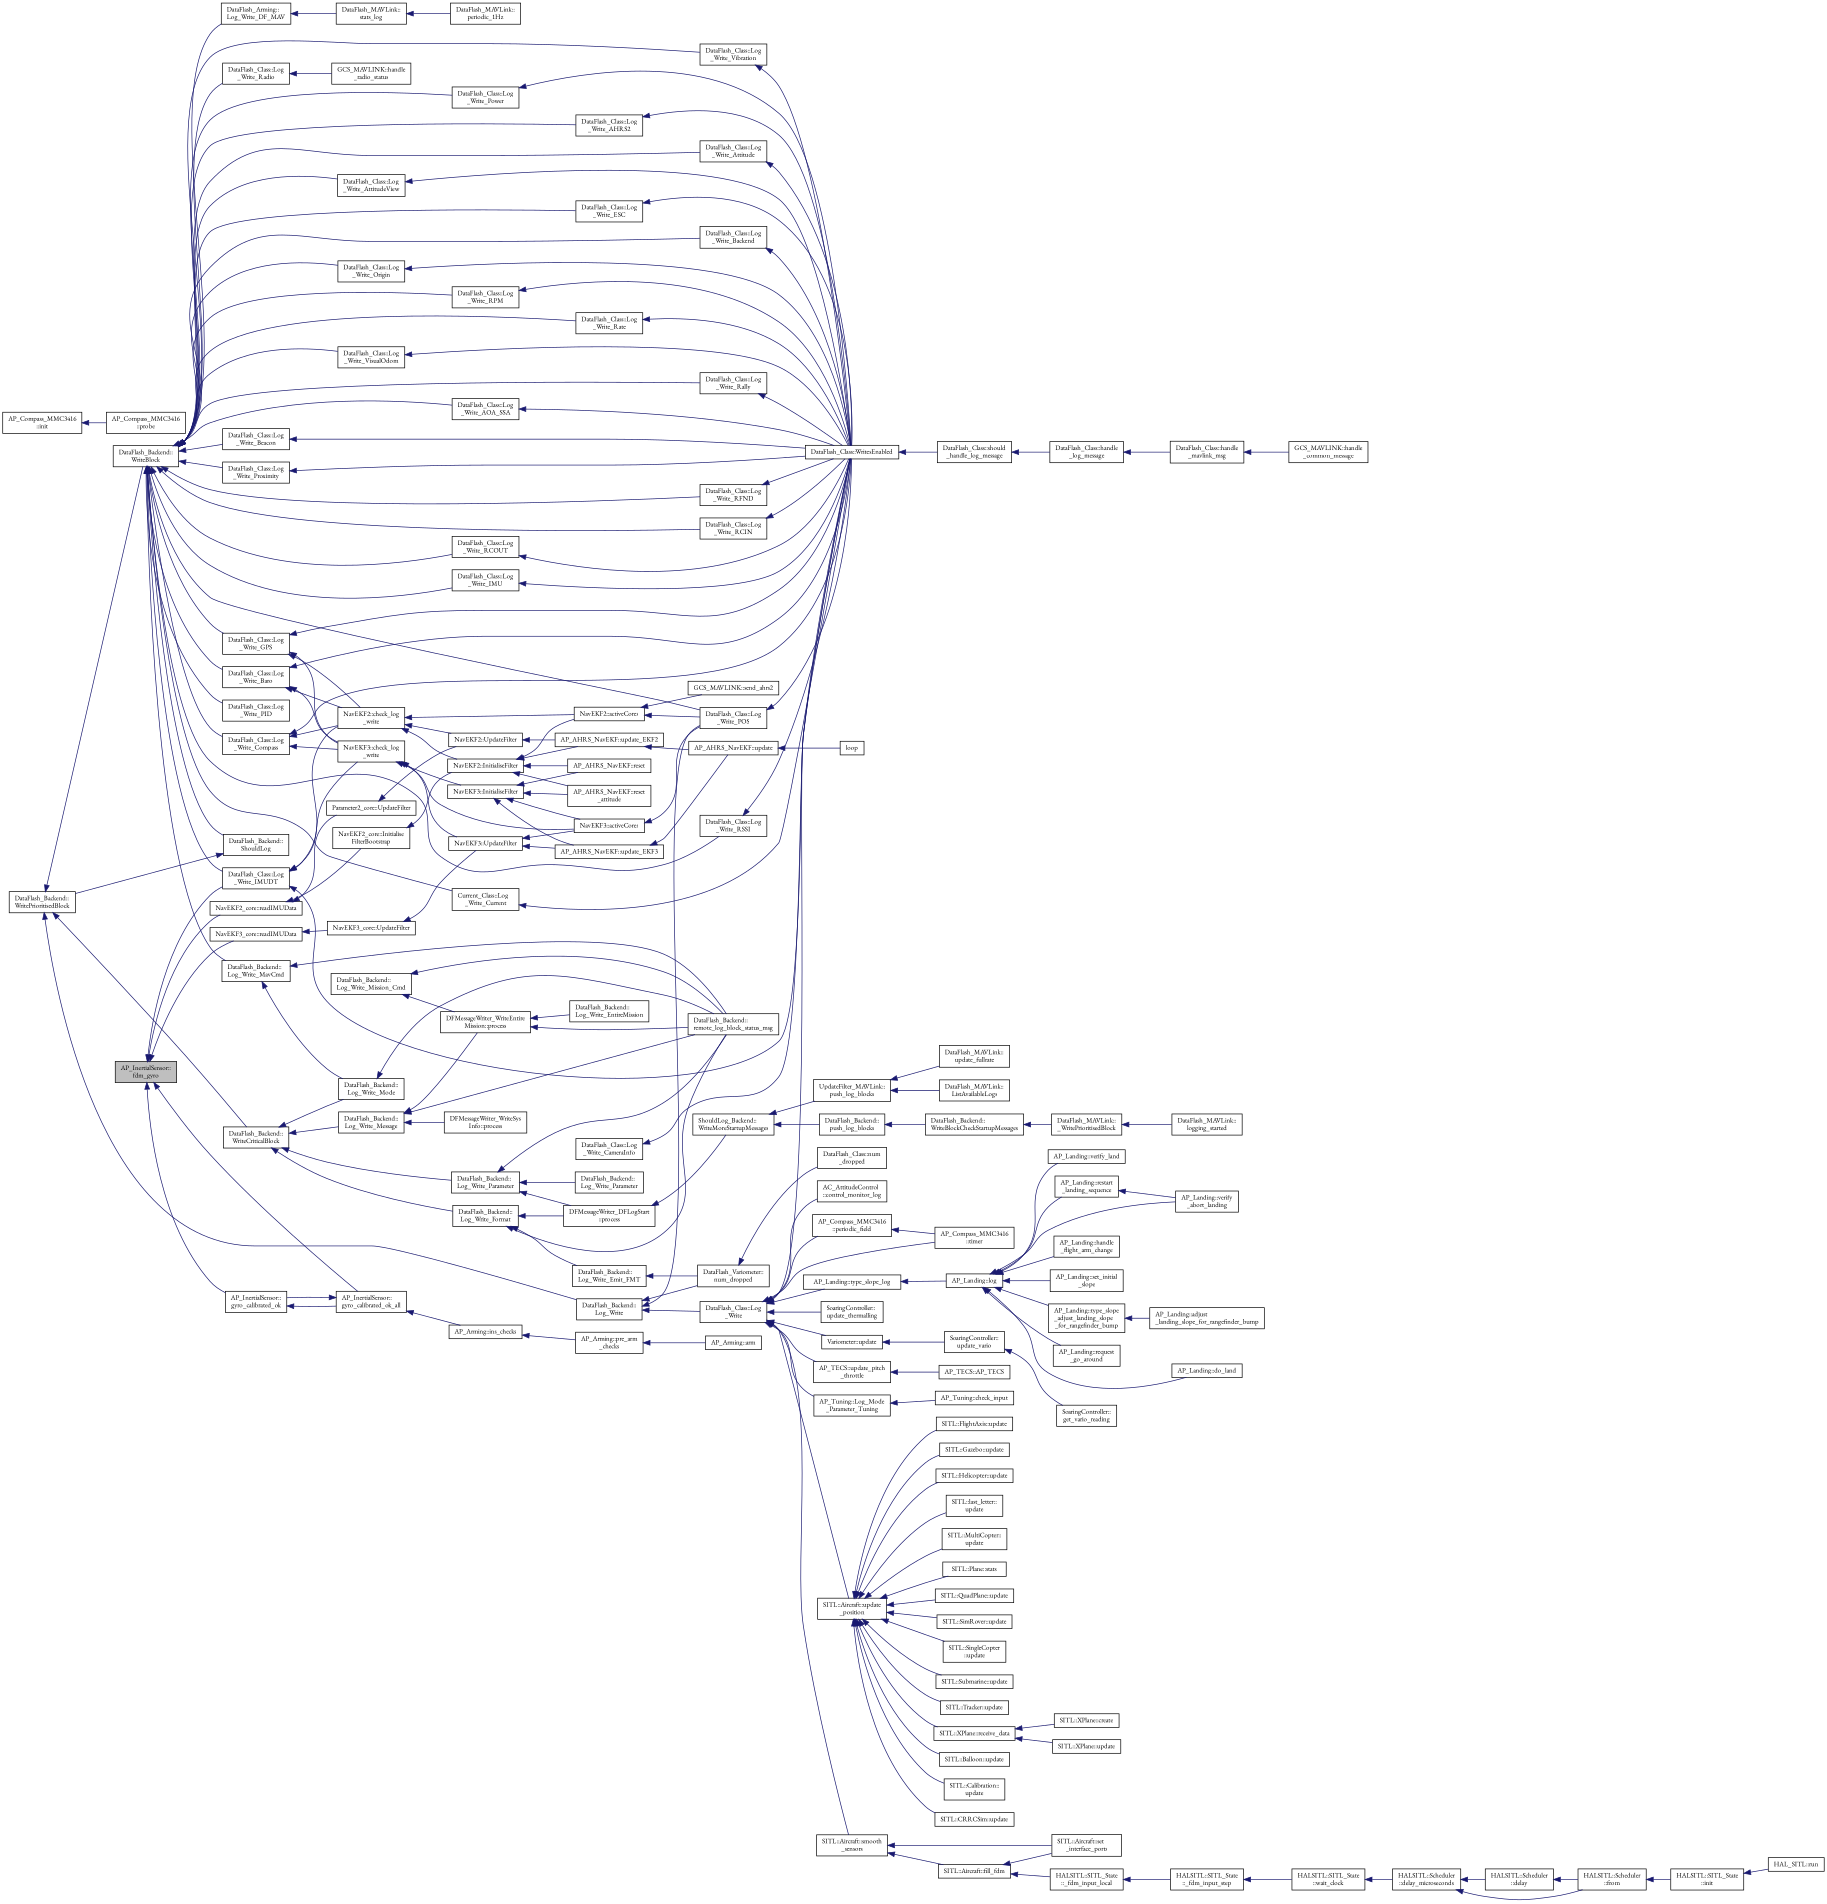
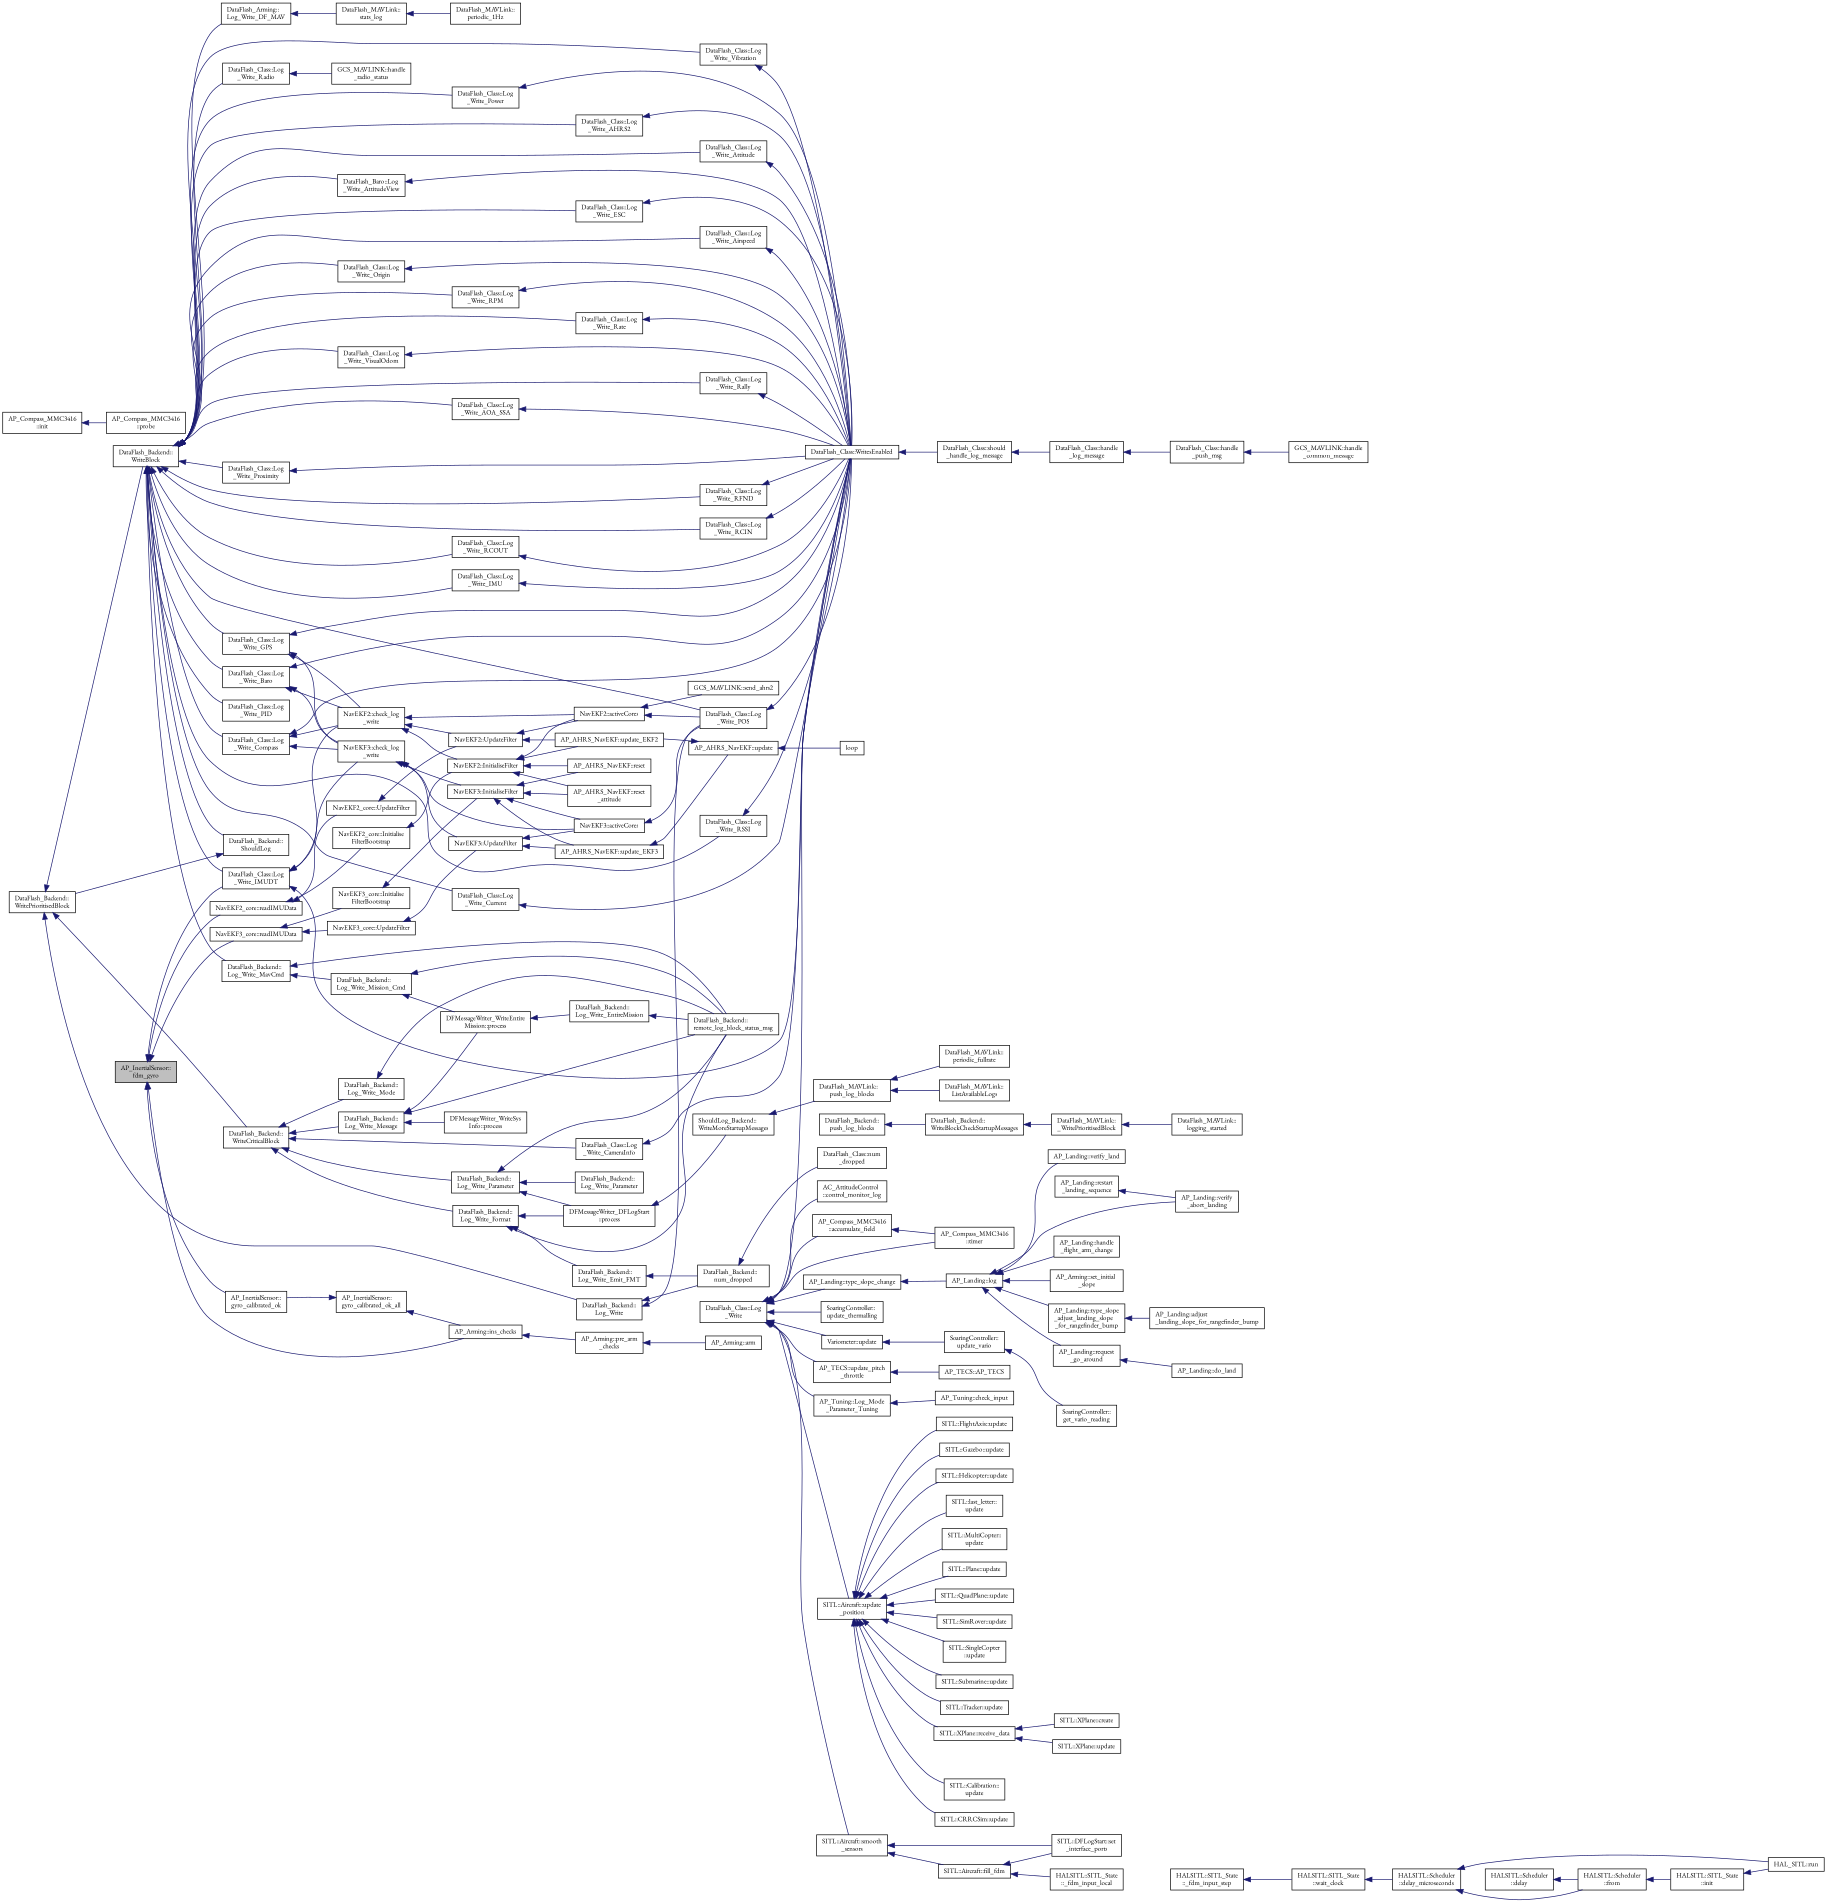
node "DataFlash_Class::Log _Write_AttitudeView": label "DataFlash_Class::Log _Write_AttitudeView" -> "DataFlash_Baro::Log _Write_AttitudeView"
node "DataFlash_Class::Log _Write_Backend": label "DataFlash_Class::Log _Write_Backend" -> "DataFlash_Class::Log _Write_Airspeed"
node "DataFlash_Class::Log _Write_Beacon": removed
node "DataFlash_Class::handle _mavlink_msg": label "DataFlash_Class::handle _mavlink_msg" -> "DataFlash_Class::handle _push_msg"
edge "NavEKF2::activeCores" -> "NavEKF2::UpdateFilter": added
edge "AP_AHRS_NavEKF::update" -> "AP_AHRS_NavEKF::update_EKF2": reversed
node "Parameter2_core::UpdateFilter": label "Parameter2_core::UpdateFilter" -> "NavEKF2_core::UpdateFilter"
node "NavEKF3_core::Initialise FilterBootstrap": added
node "Current_Class::Log _Write_Current": label "Current_Class::Log _Write_Current" -> "DataFlash_Class::Log _Write_Current"
edge "DataFlash_Backend:: remote_log_block_status_msg" -> "DFMessageWriter_WriteEntire Mission::process": now "DataFlash_Backend:: remote_log_block_status_msg" -> "DataFlash_Backend:: Log_Write_EntireMission"
edge "DataFlash_Backend:: Log_Write_Mode" -> "DataFlash_Backend:: Log_Write_MavCmd": now "DataFlash_Backend:: Log_Write_Mission_Cmd" -> "DataFlash_Backend:: Log_Write_MavCmd"
node "DataFlash_MAVLink:: update_fullrate": label "DataFlash_MAVLink:: update_fullrate" -> "DataFlash_MAVLink:: periodic_fullrate"
node "UpdateFilter_MAVLink:: push_log_blocks": label "UpdateFilter_MAVLink:: push_log_blocks" -> "DataFlash_MAVLink:: push_log_blocks"
edge "DataFlash_Backend:: push_log_blocks" -> "ShouldLog_Backend:: WriteMoreStartupMessages": removed
edge "DataFlash_Class::Log _Write_CameraInfo" -> "DataFlash_Backend:: WriteCriticalBlock": added
edge "AP_InertialSensor:: gyro_calibrated_ok_all" -> "AP_InertialSensor:: fdm_gyro": now "AP_Arming::ins_checks" -> "AP_InertialSensor:: fdm_gyro"
edge "AP_Landing::restart _landing_sequence" -> "AP_Landing::log": removed
node "AP_Compass_MMC3416 ::periodic_field": label "AP_Compass_MMC3416 ::periodic_field" -> "AP_Compass_MMC3416 ::accumulate_field"
node "DataFlash_Variometer:: num_dropped": label "DataFlash_Variometer:: num_dropped" -> "DataFlash_Backend:: num_dropped"
node "AP_Landing::set_initial _slope": label "AP_Landing::set_initial _slope" -> "AP_Arming::set_initial _slope"
node "AP_Landing::type_slope_log": label "AP_Landing::type_slope_log" -> "AP_Landing::type_slope_change"
edge "AP_InertialSensor:: gyro_calibrated_ok_all" -> "AP_InertialSensor:: gyro_calibrated_ok": removed
edge "DataFlash_Class::Log _Write" -> "DataFlash_Backend:: Log_Write": removed
edge "AP_Landing::do_land" -> "AP_Landing::log": now "AP_Landing::do_land" -> "AP_Landing::request _go_around"
node "SITL::Plane::stats": label "SITL::Plane::stats" -> "SITL::Plane::update"
node "SITL::Balloon::update": removed
node "SITL::Aircraft::set _interface_ports": label "SITL::Aircraft::set _interface_ports" -> "SITL::DFLogStart::set _interface_ports"
edge "HALSITL::SITL_State ::_fdm_input_step" -> "HALSITL::SITL_State ::_fdm_input_local": removed
edge "HALSITL::Scheduler ::delay" -> "HALSITL::Scheduler ::delay_microseconds": now "HAL_SITL::run" -> "HALSITL::Scheduler ::delay_microseconds"
